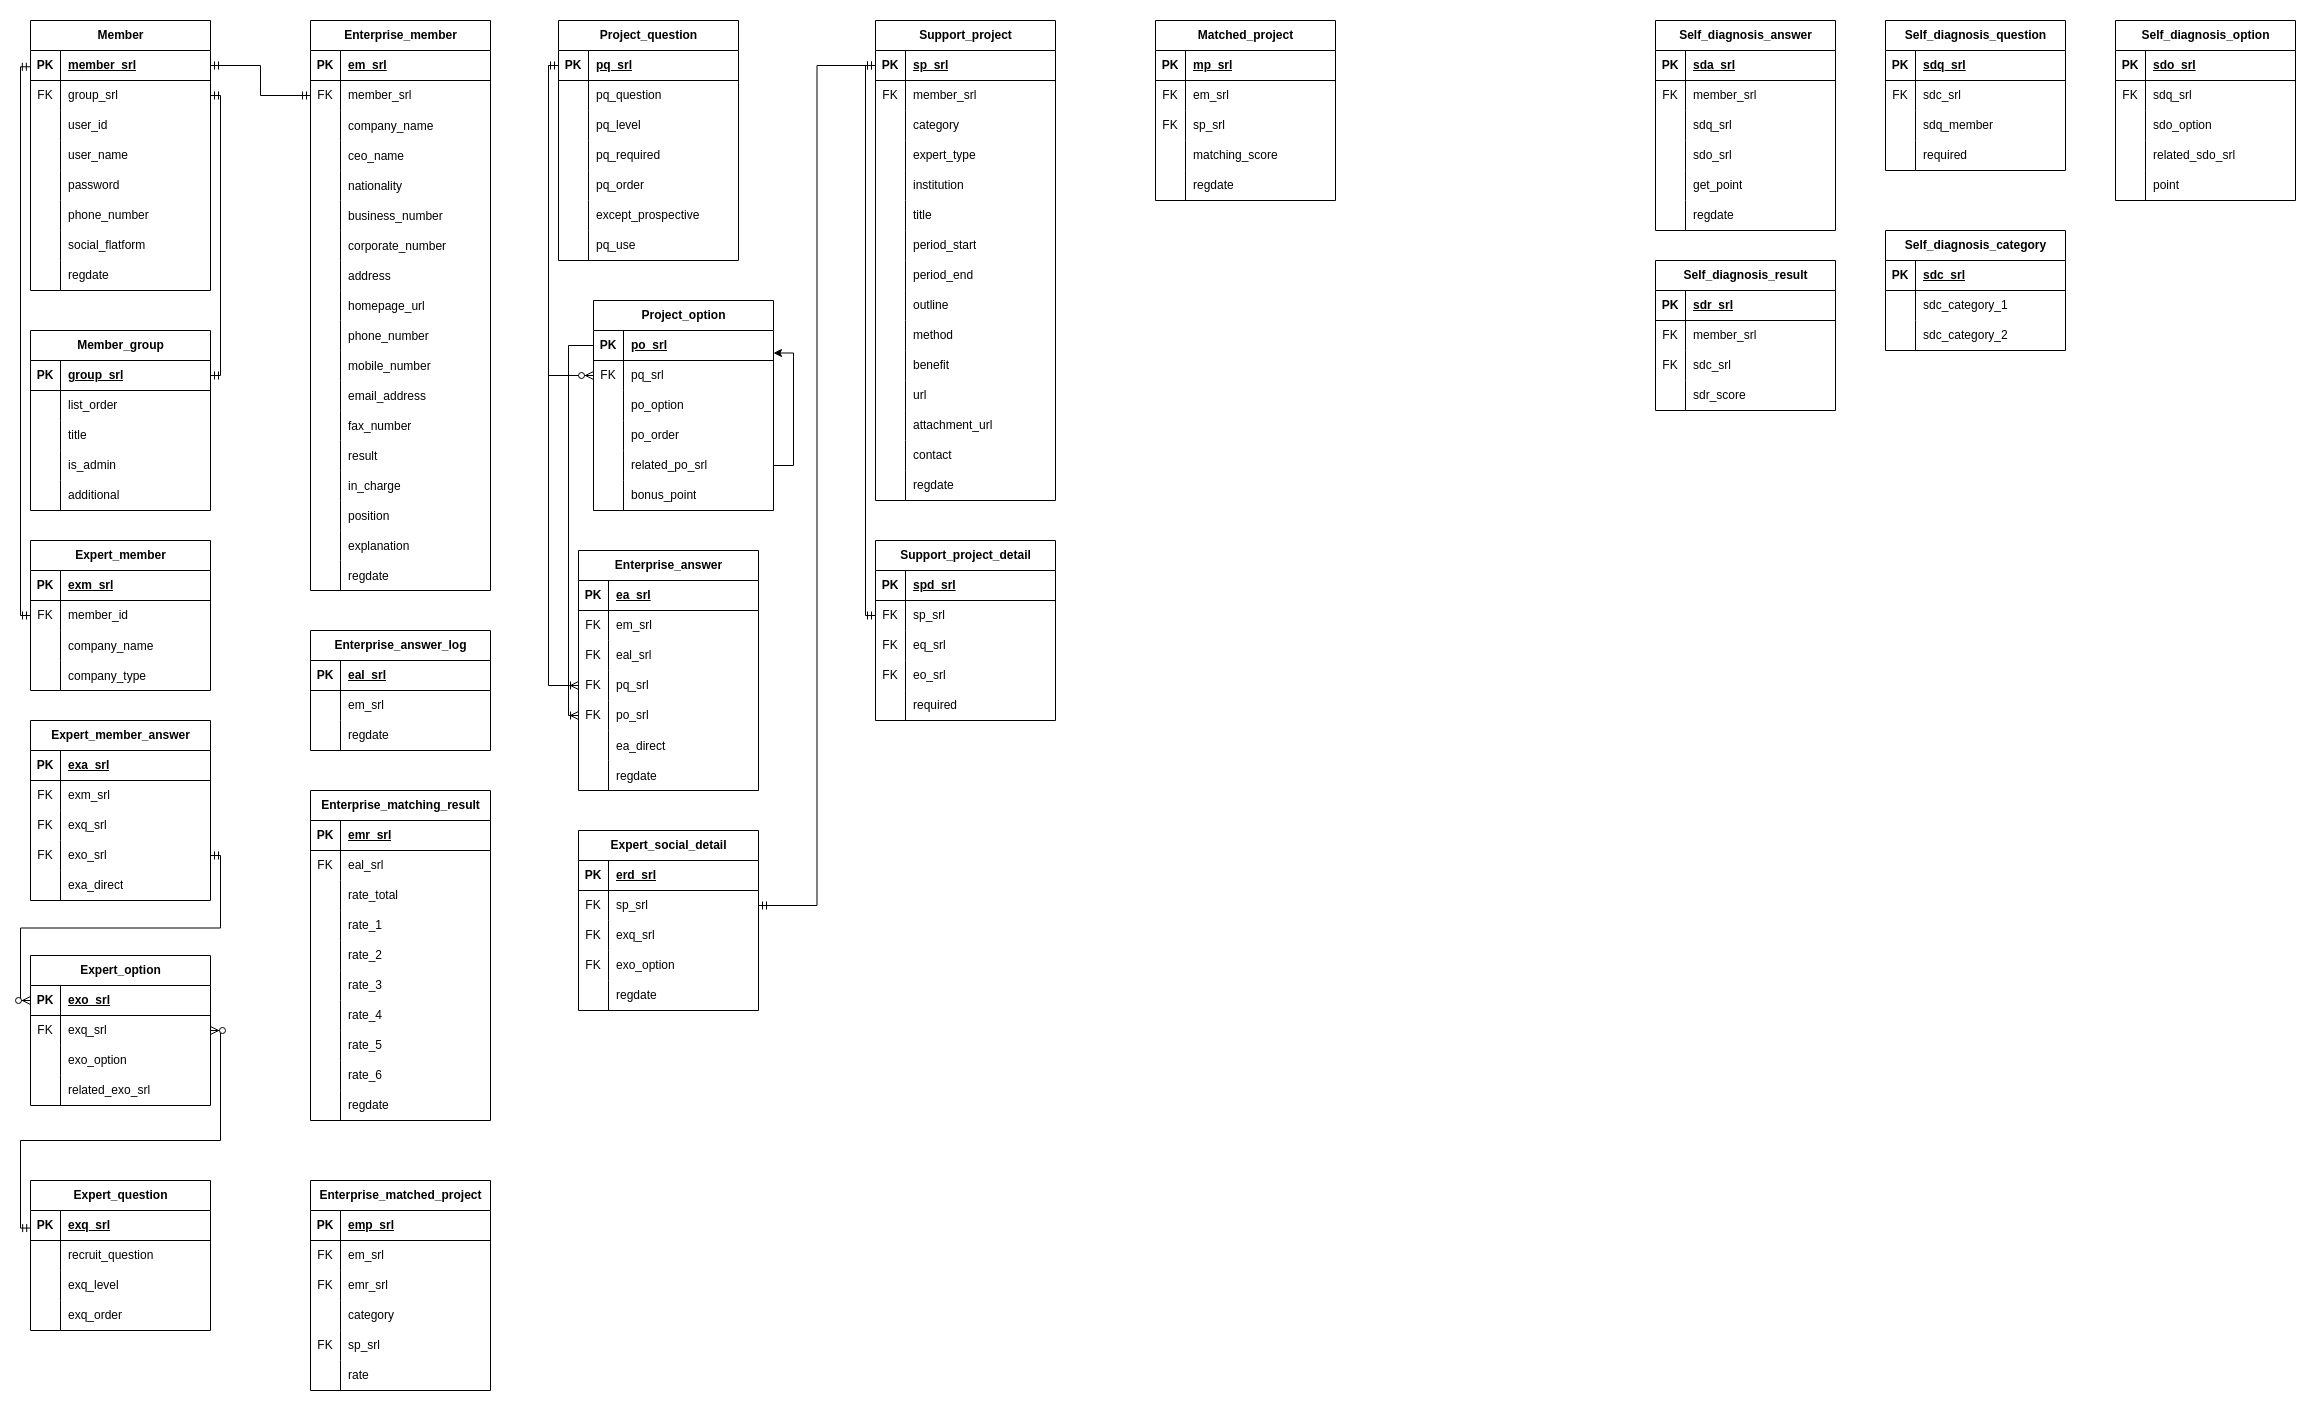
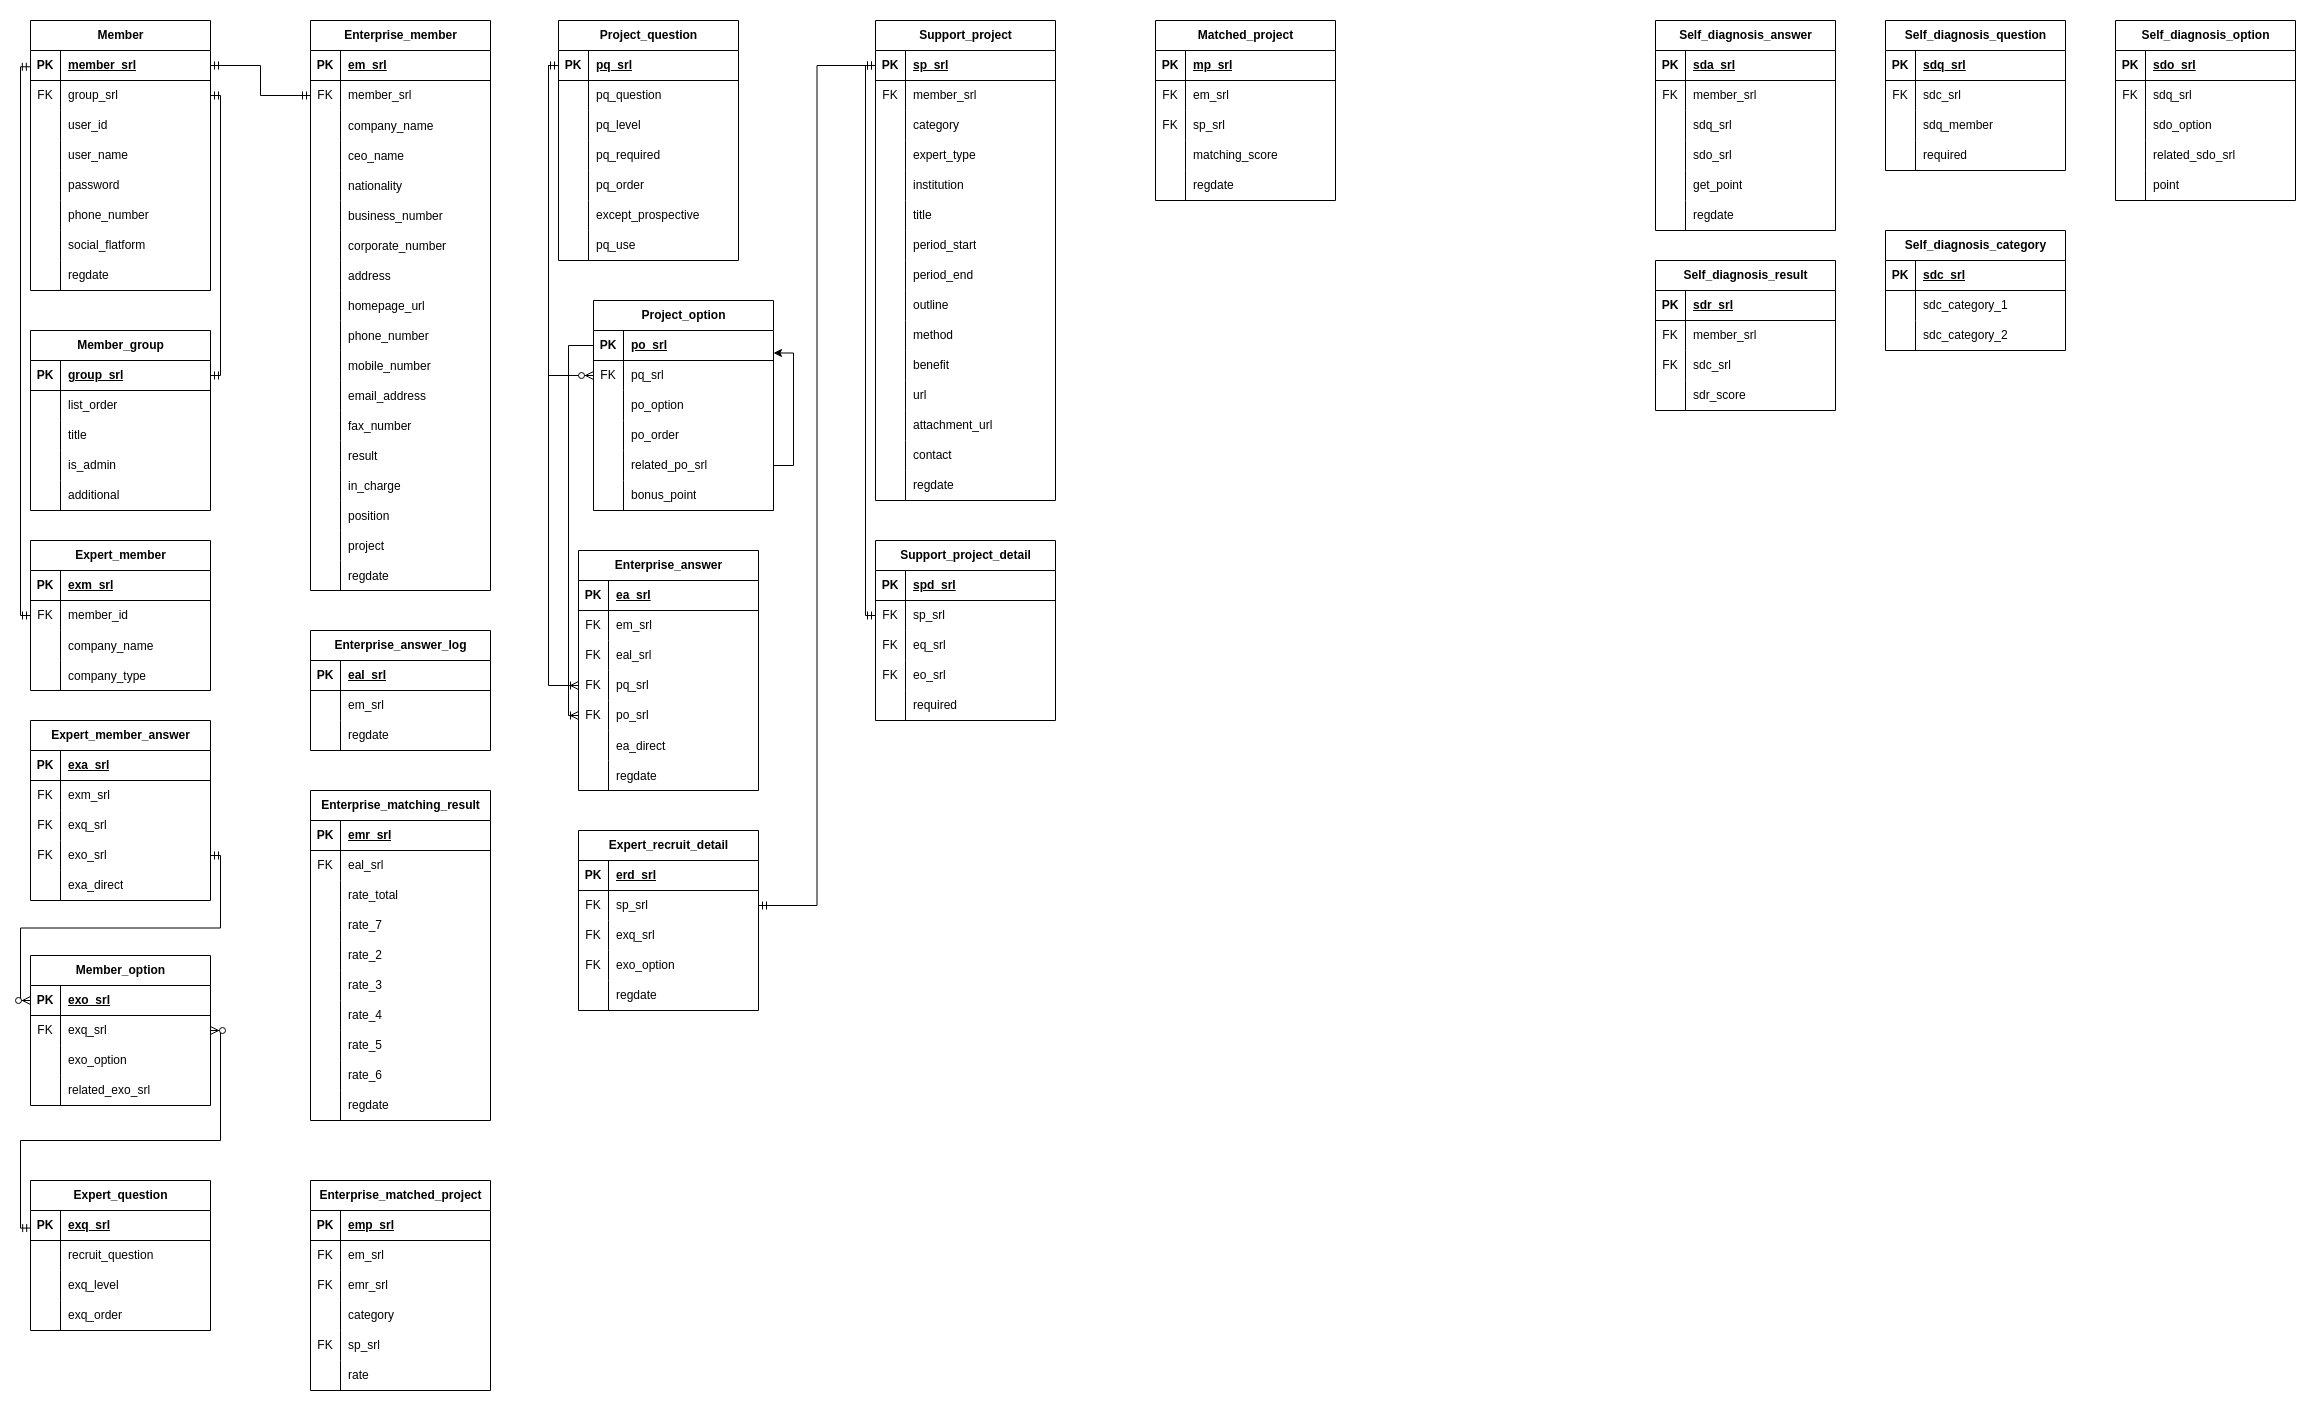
node "explanation": label "explanation" -> "project"
node "Expert_social_detail": label "Expert_social_detail" -> "Expert_recruit_detail"
node "rate_1": label "rate_1" -> "rate_7"
node "Expert_option": label "Expert_option" -> "Member_option"
